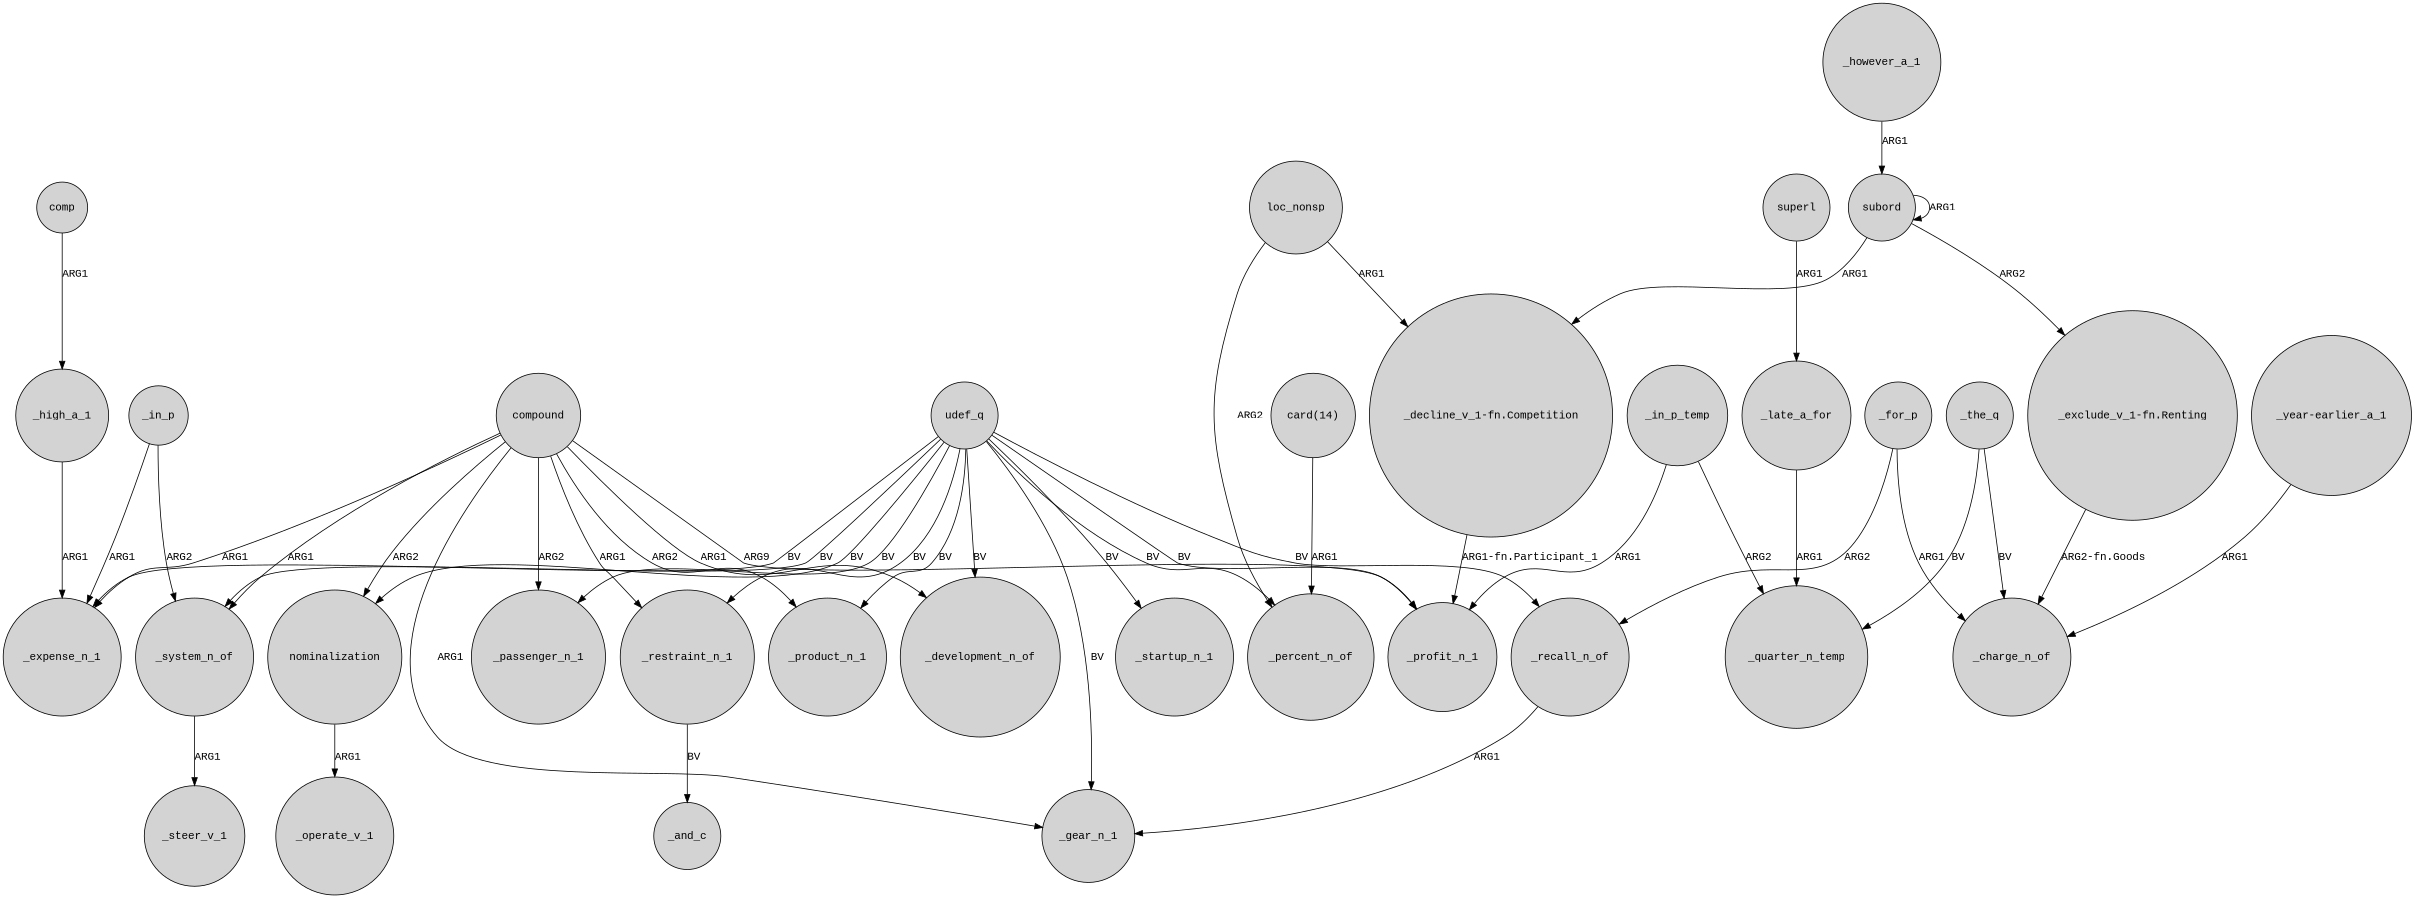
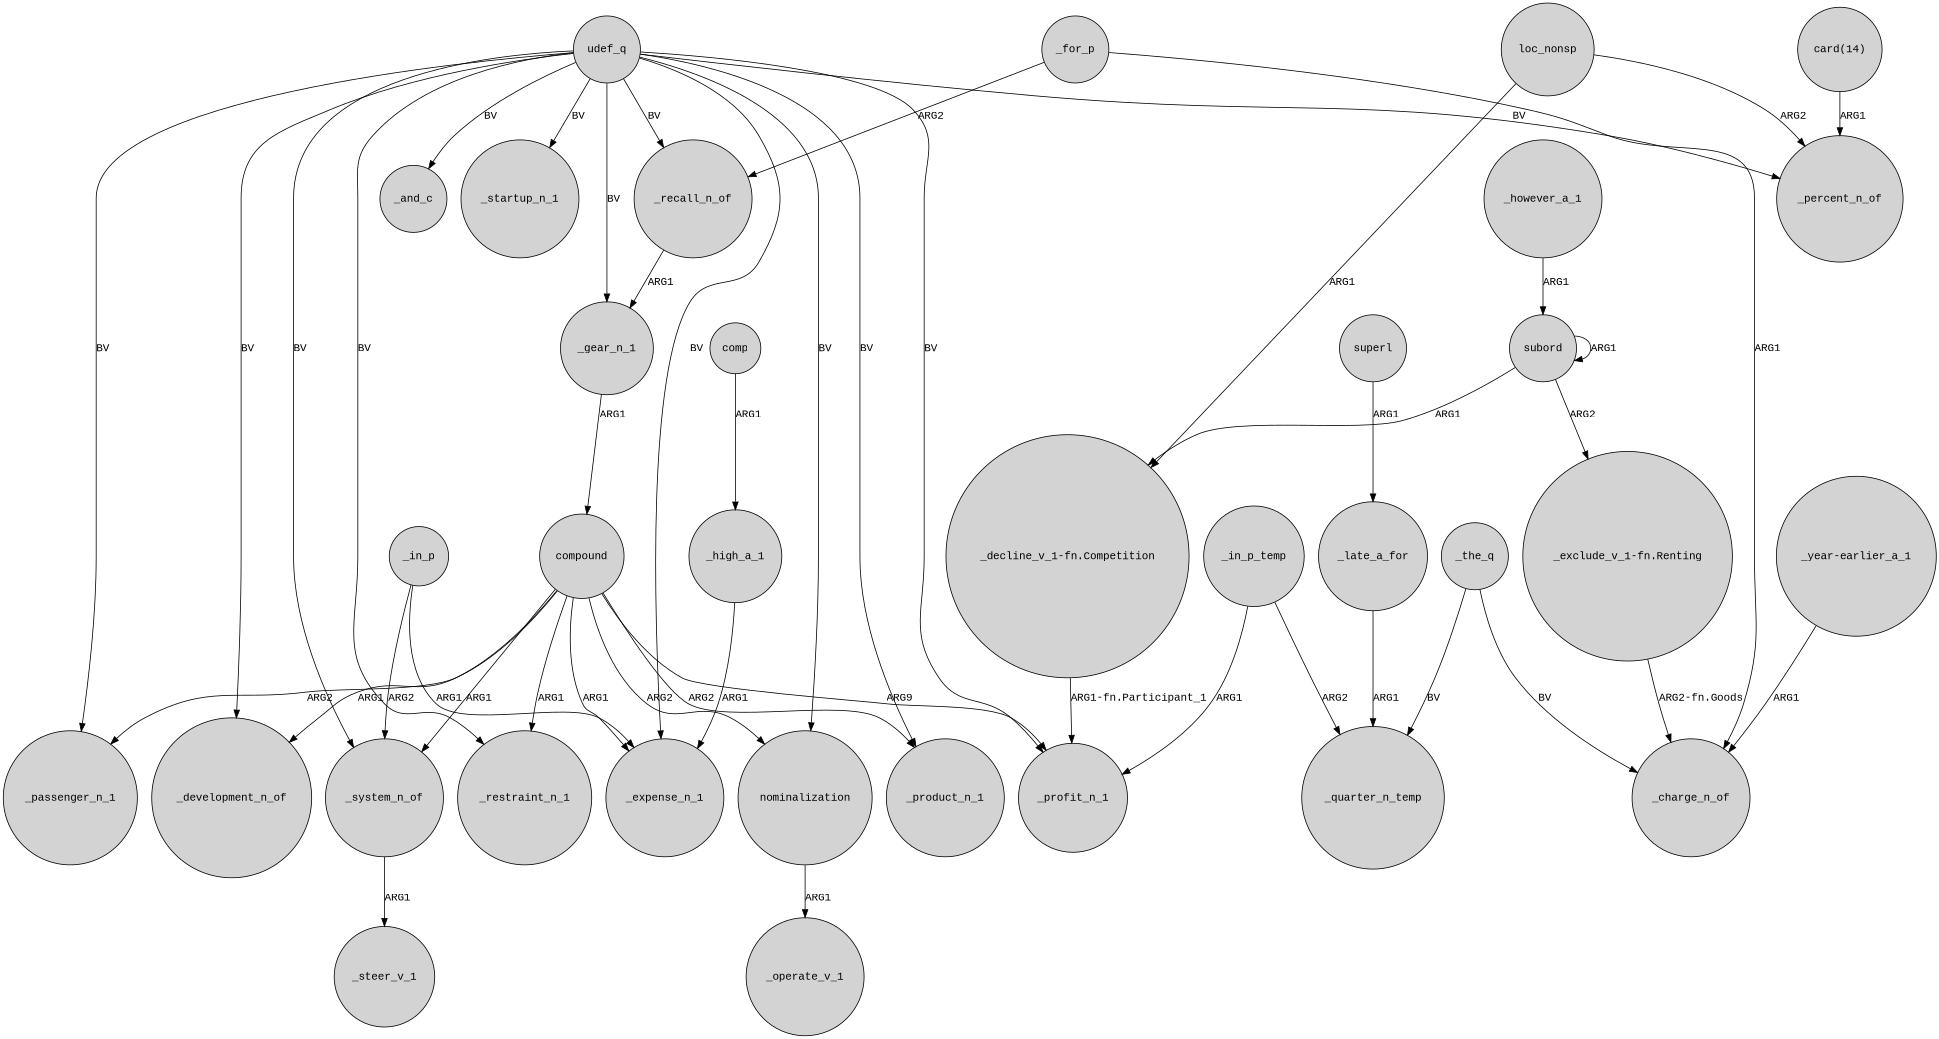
edge "_restraint_n_1" -> "_and_c": now "udef_q" -> "_and_c"
edge "compound" -> "_gear_n_1": reversed
